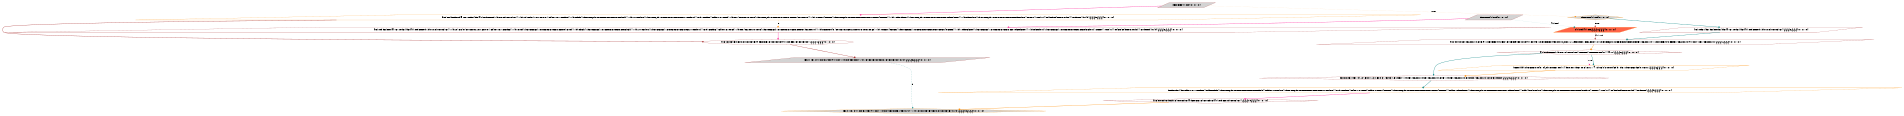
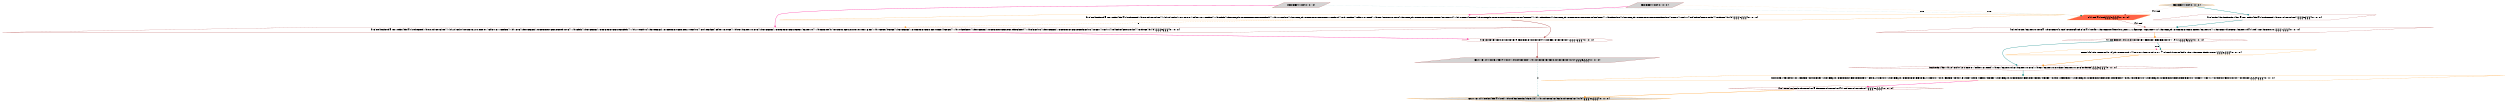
edge "decorateFlinkPod['1', '0', '0']" -> "decorateFlinkPod['0', '1', '0']": now "decorateFlinkPod['1', '0', '0']" -> "FlinkPod flinkPod@@@2@@@['1', '1', '1']"
edge "decorateFlinkPod['0', '0', '1']" -> "FlinkPod flinkPod@@@2@@@['1', '1', '1']": label "flinkPod" -> "true"
edge "decorateFlinkPod['0', '1', '0']" -> "FlinkPod flinkPod@@@2@@@['1', '1', '1']": label "true" -> "flinkPod"
